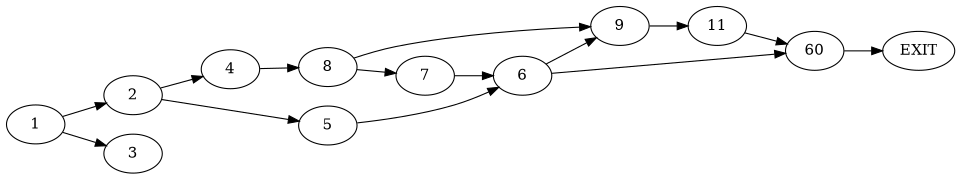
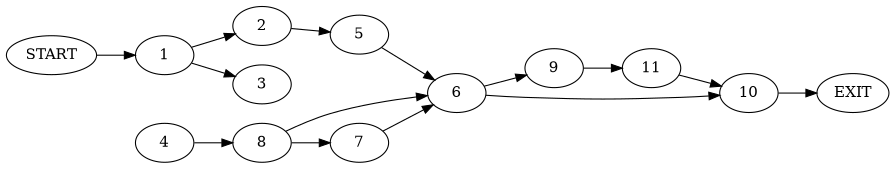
edge "8" -> "9": now "8" -> "6"
node "60": label "60" -> "10"
node "START": added
edge "2" -> "4": removed
